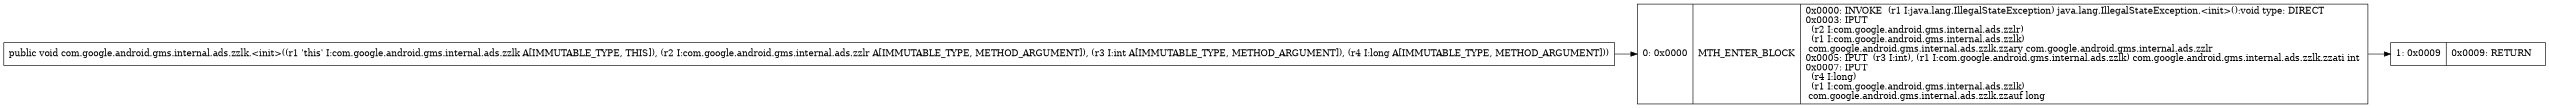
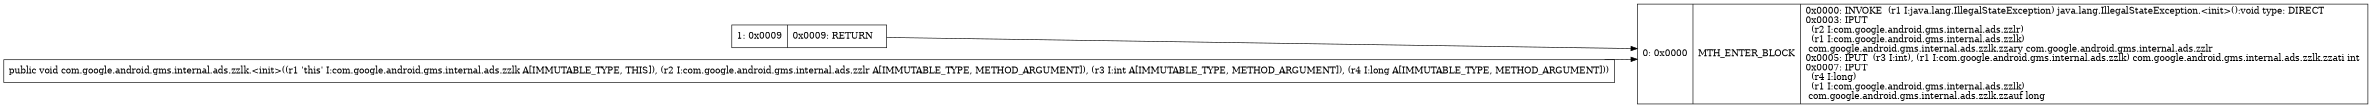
edge "0: 0x0000" -> "1: 0x0009": reversed
